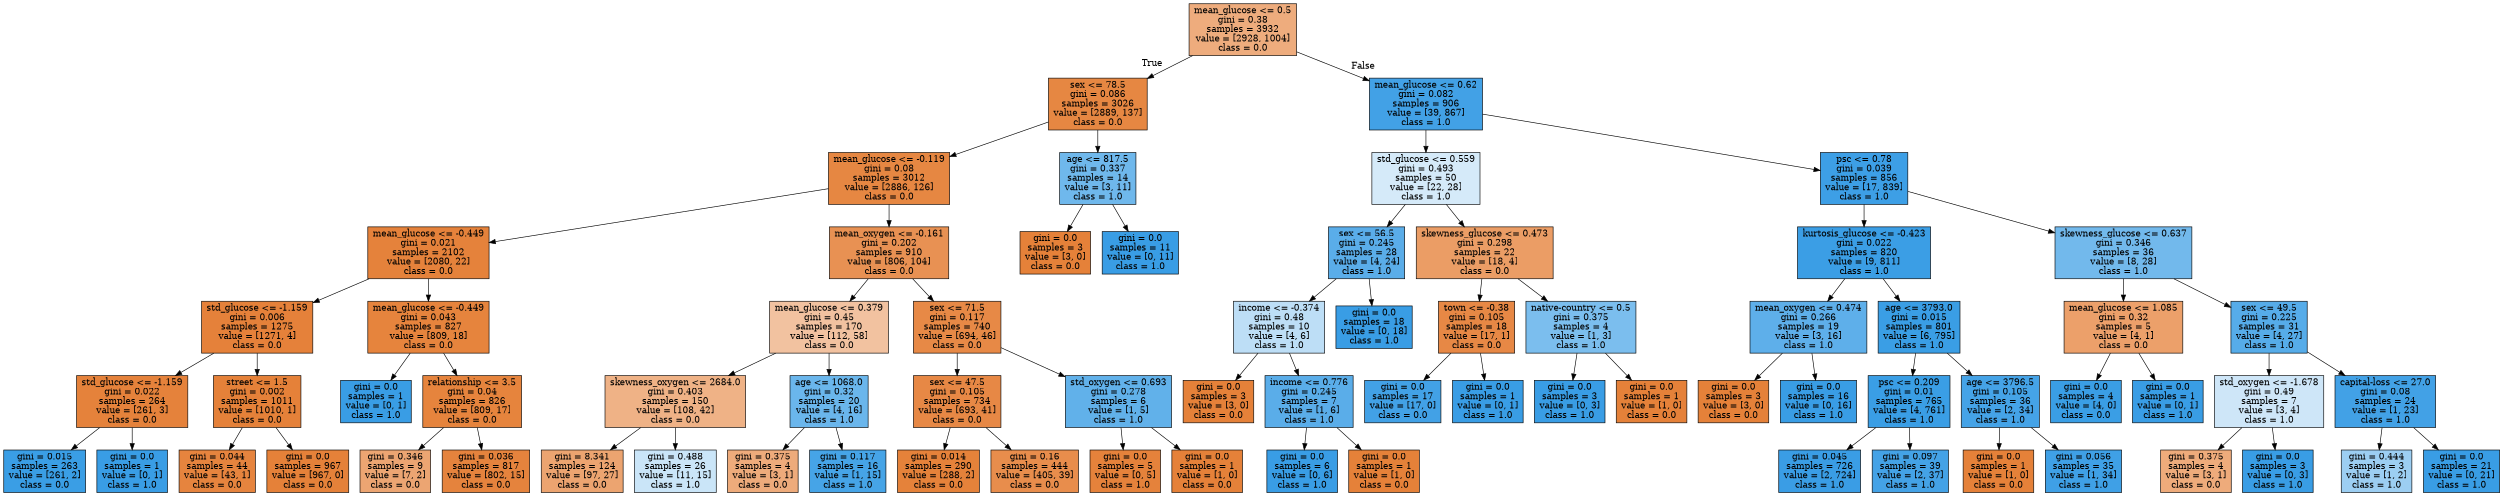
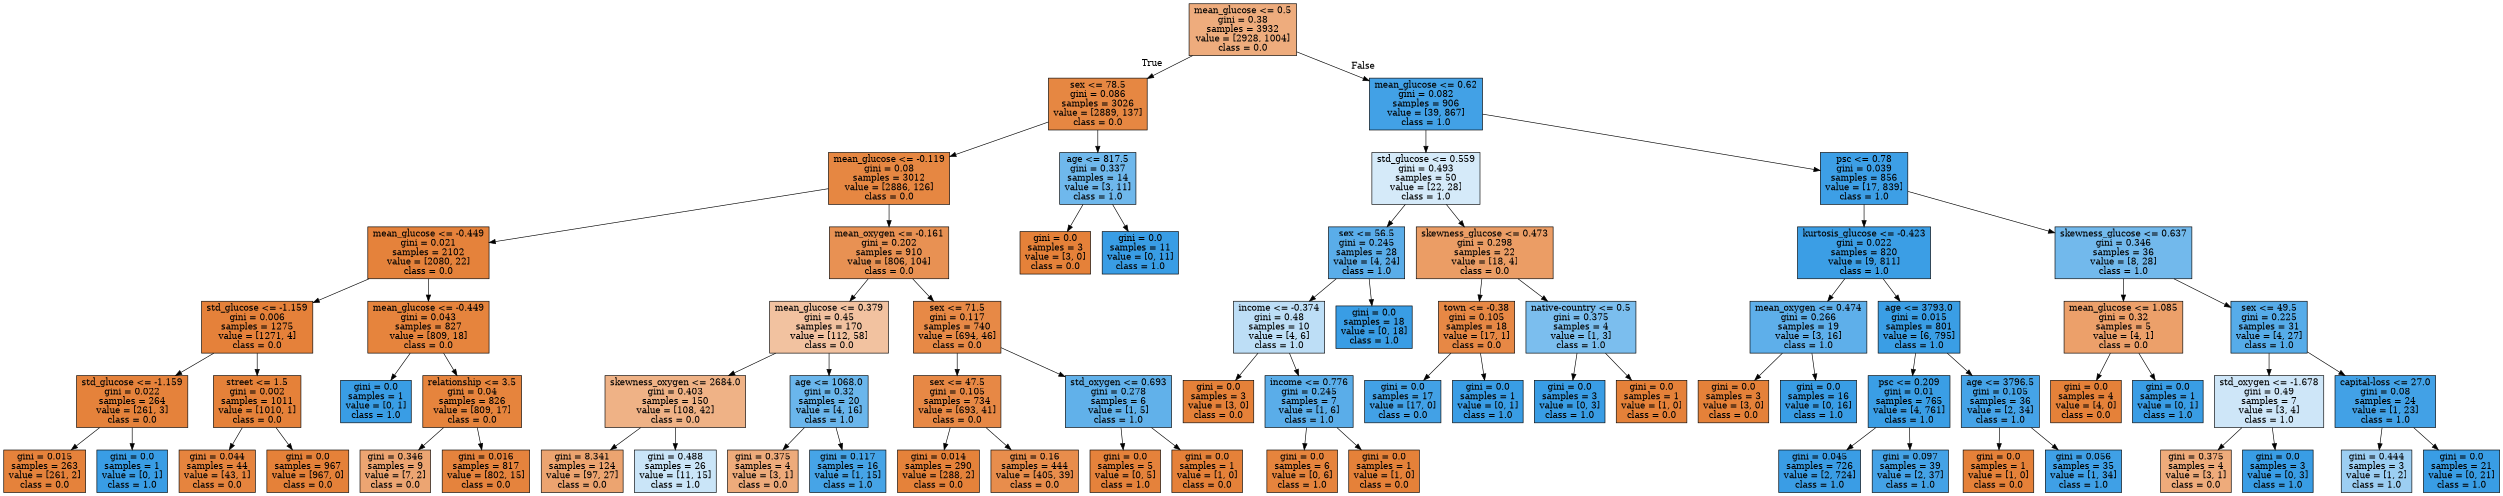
node "gini = 0.0 samples = 4 value = [4, 0] class = 0.0": fillcolor #3a9ee5 -> #e58139
node "gini = 0.015 samples = 263 value = [261, 2] class = 0.0": fillcolor #3a9ee5 -> #e5823b
node "gini = 0.036 samples = 817 value = [802, 15] class = 0.0": label "gini = 0.036 samples = 817 value = [802, 15] class = 0.0" -> "gini = 0.016 samples = 817 value = [802, 15] class = 0.0"
node "gini = 0.0 samples = 6 value = [0, 6] class = 1.0": fillcolor #399de5 -> #e6843d
